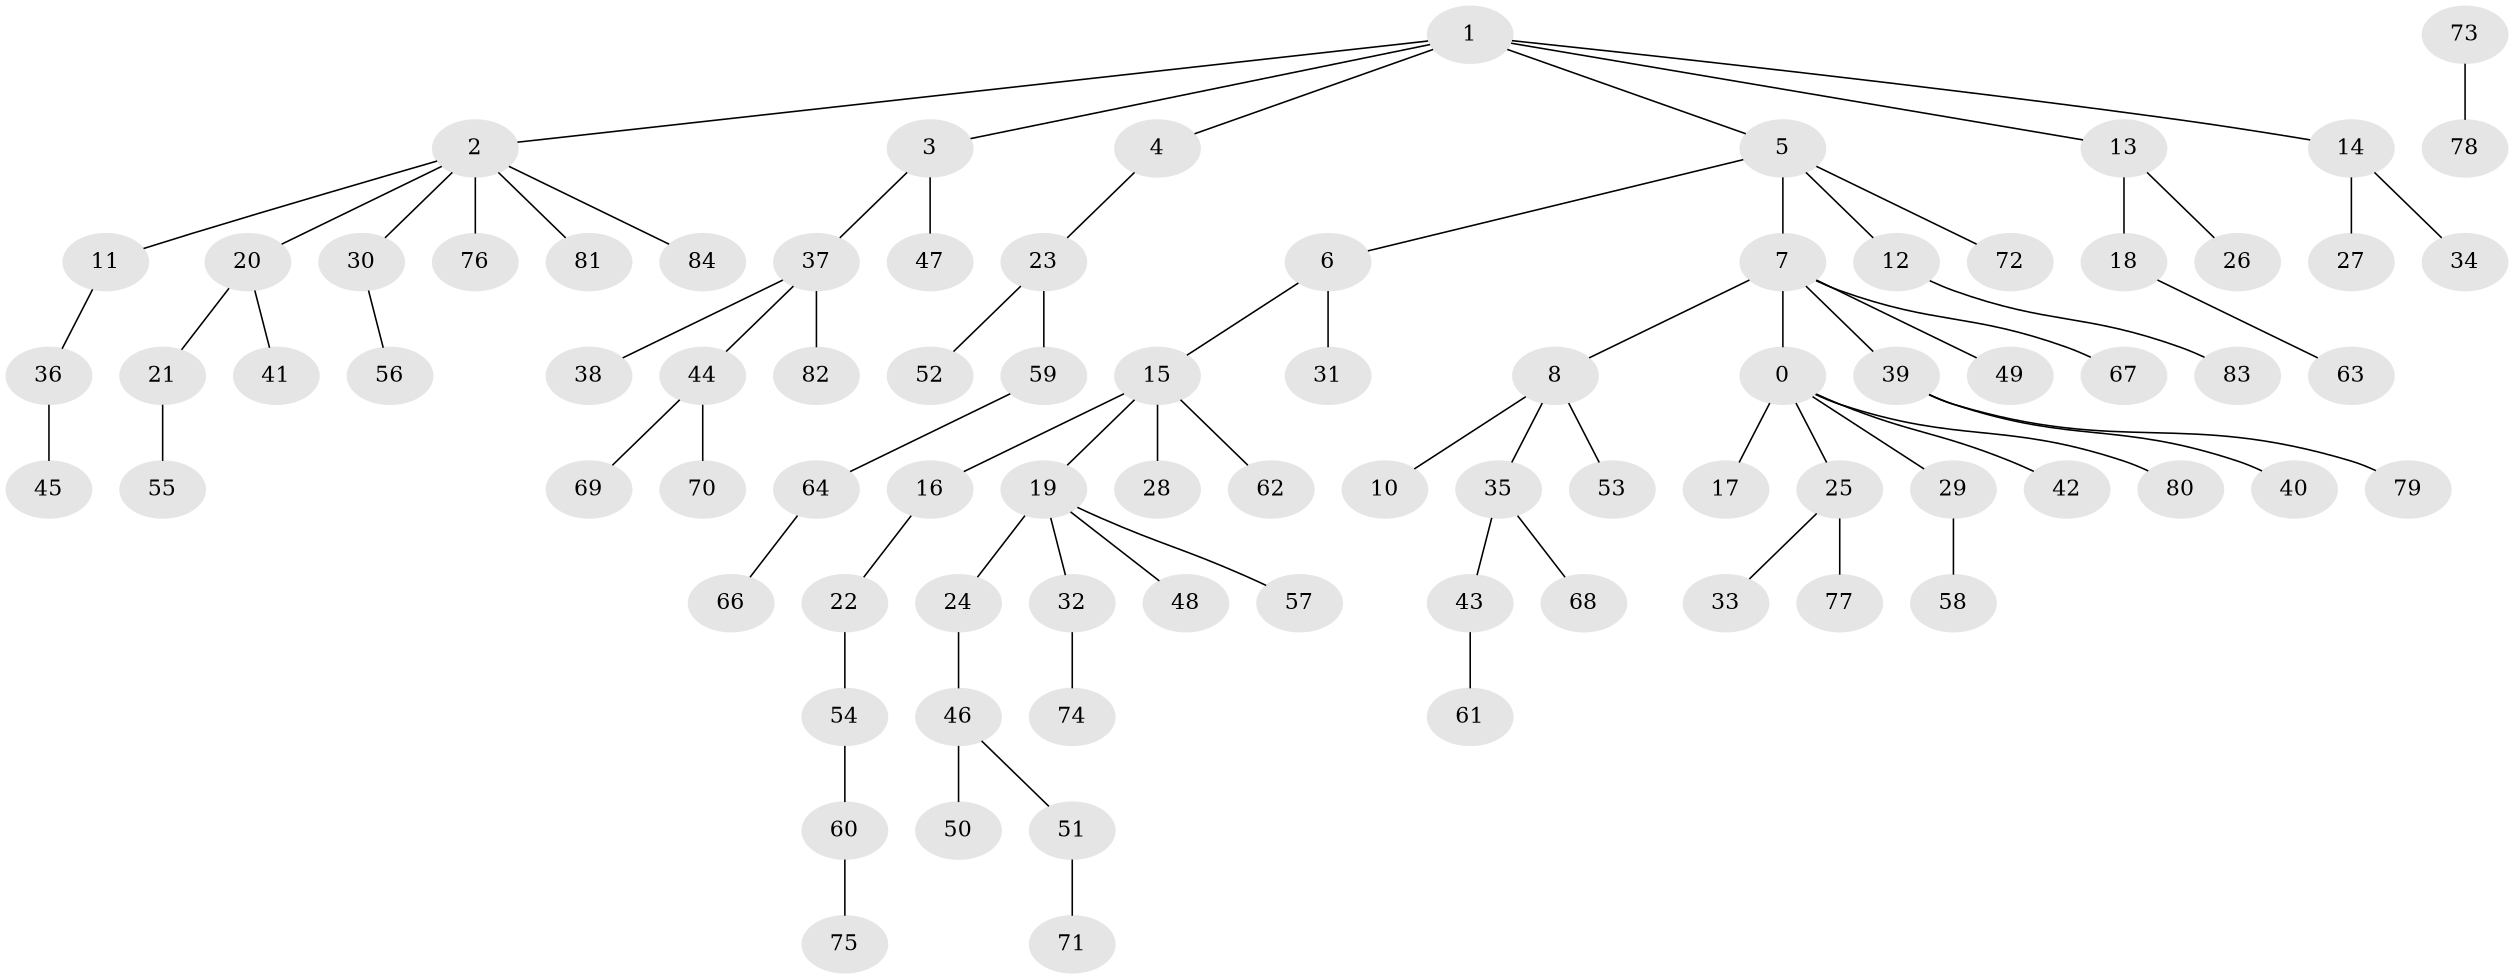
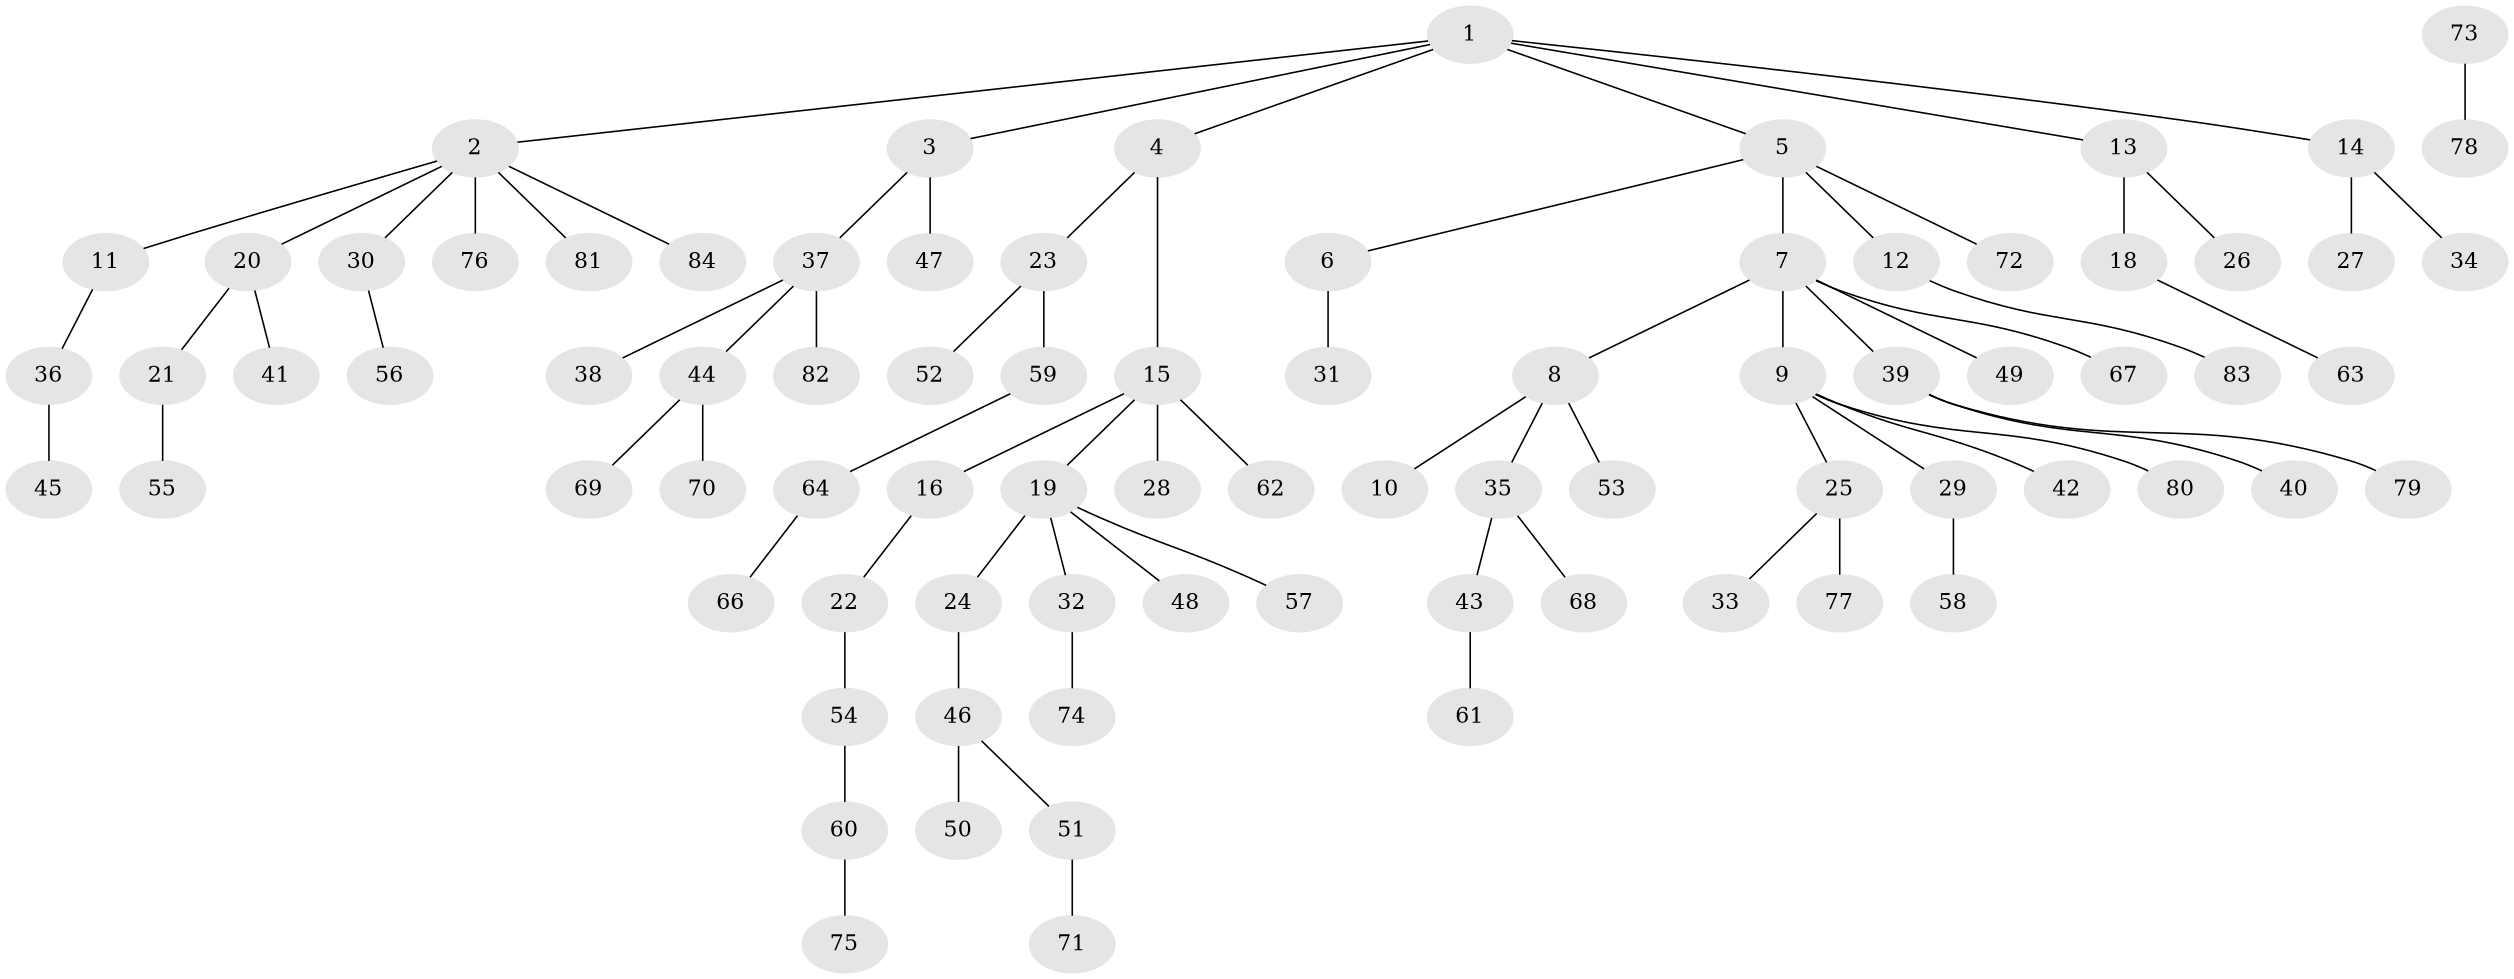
edge "6" -- "15": now "4" -- "15"
node "0": label "0" -> "9"
node "17": removed
